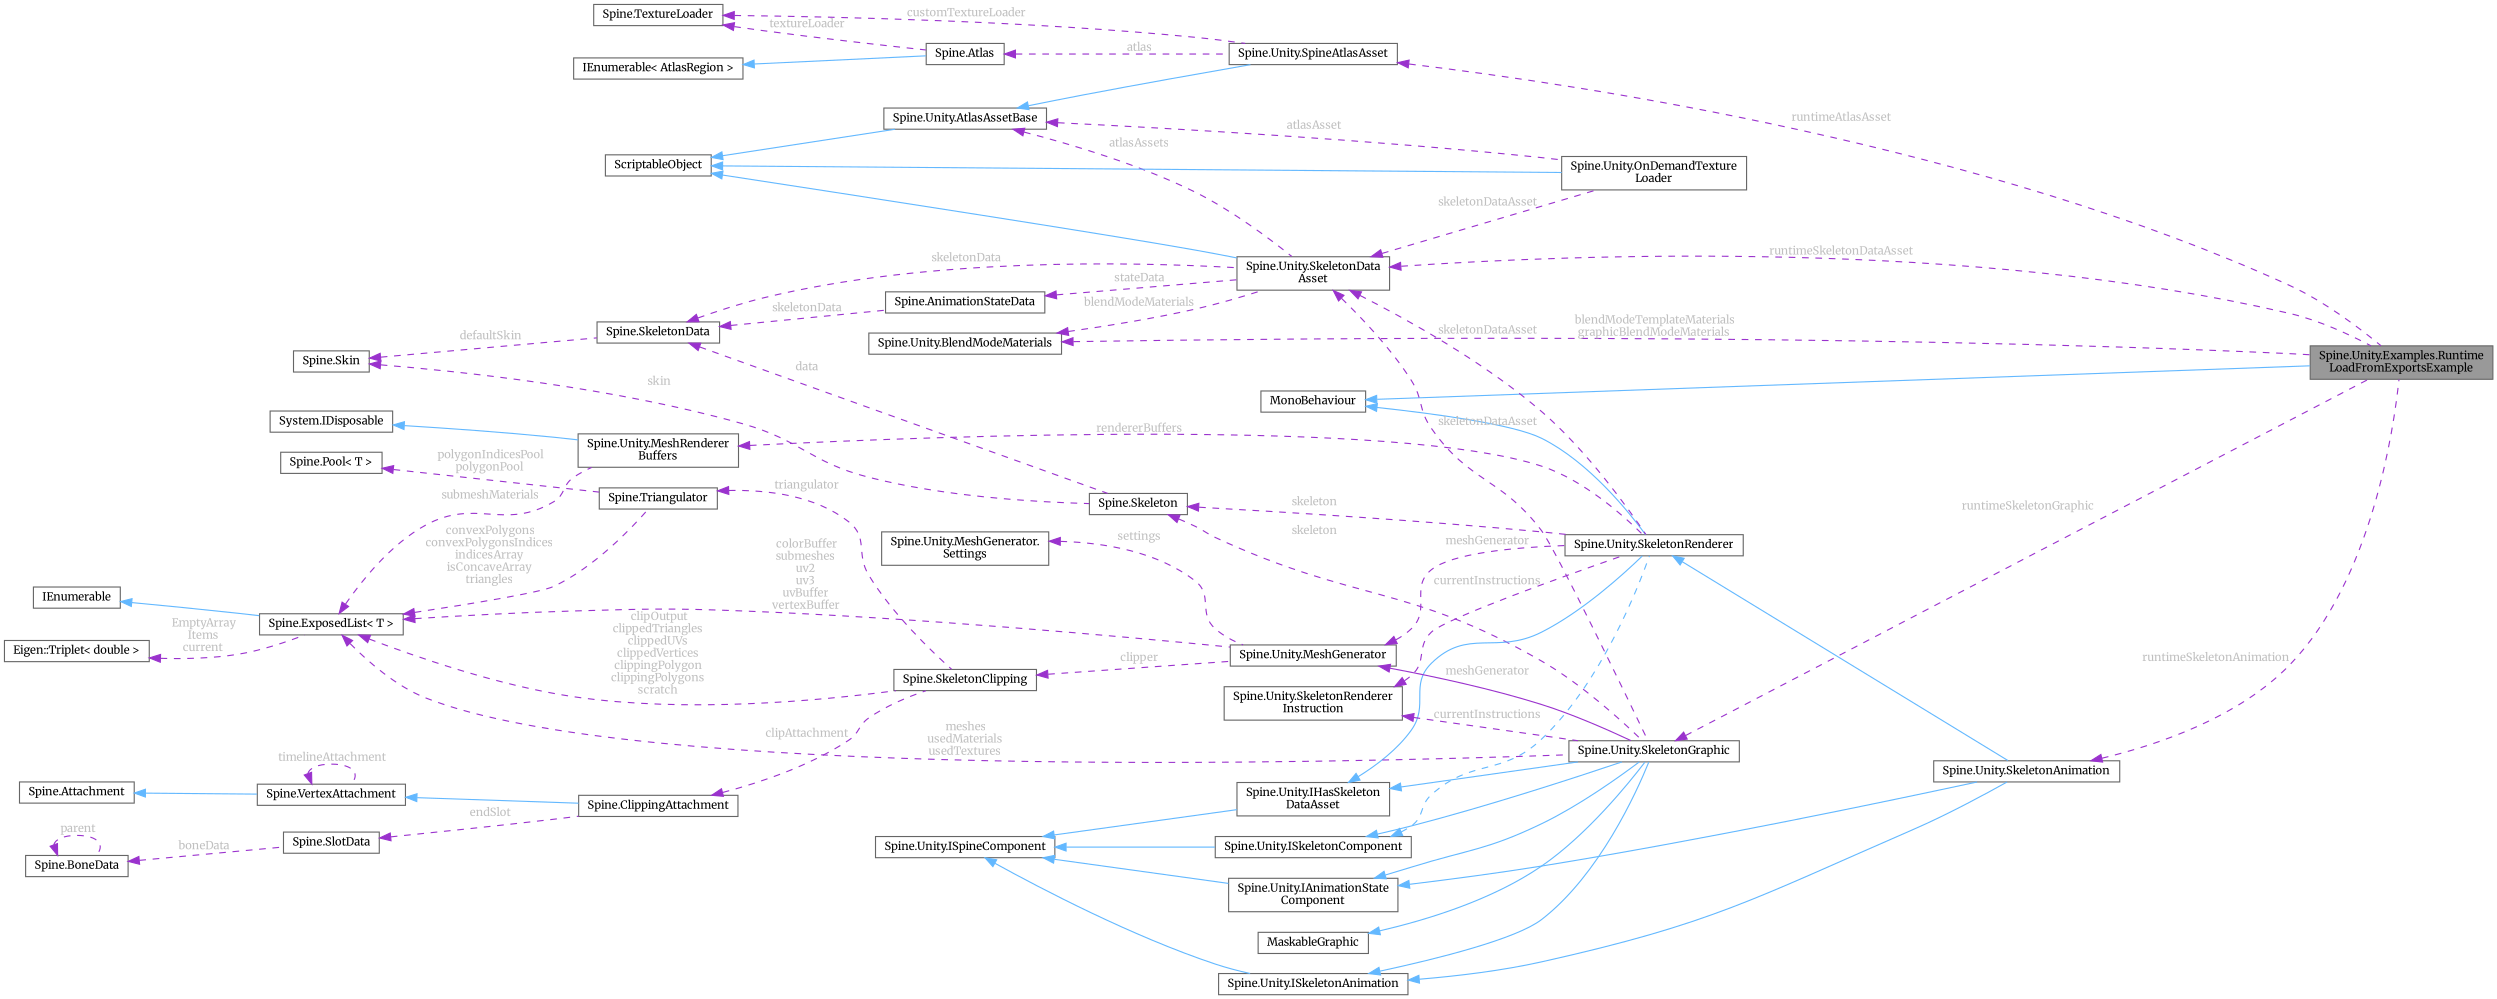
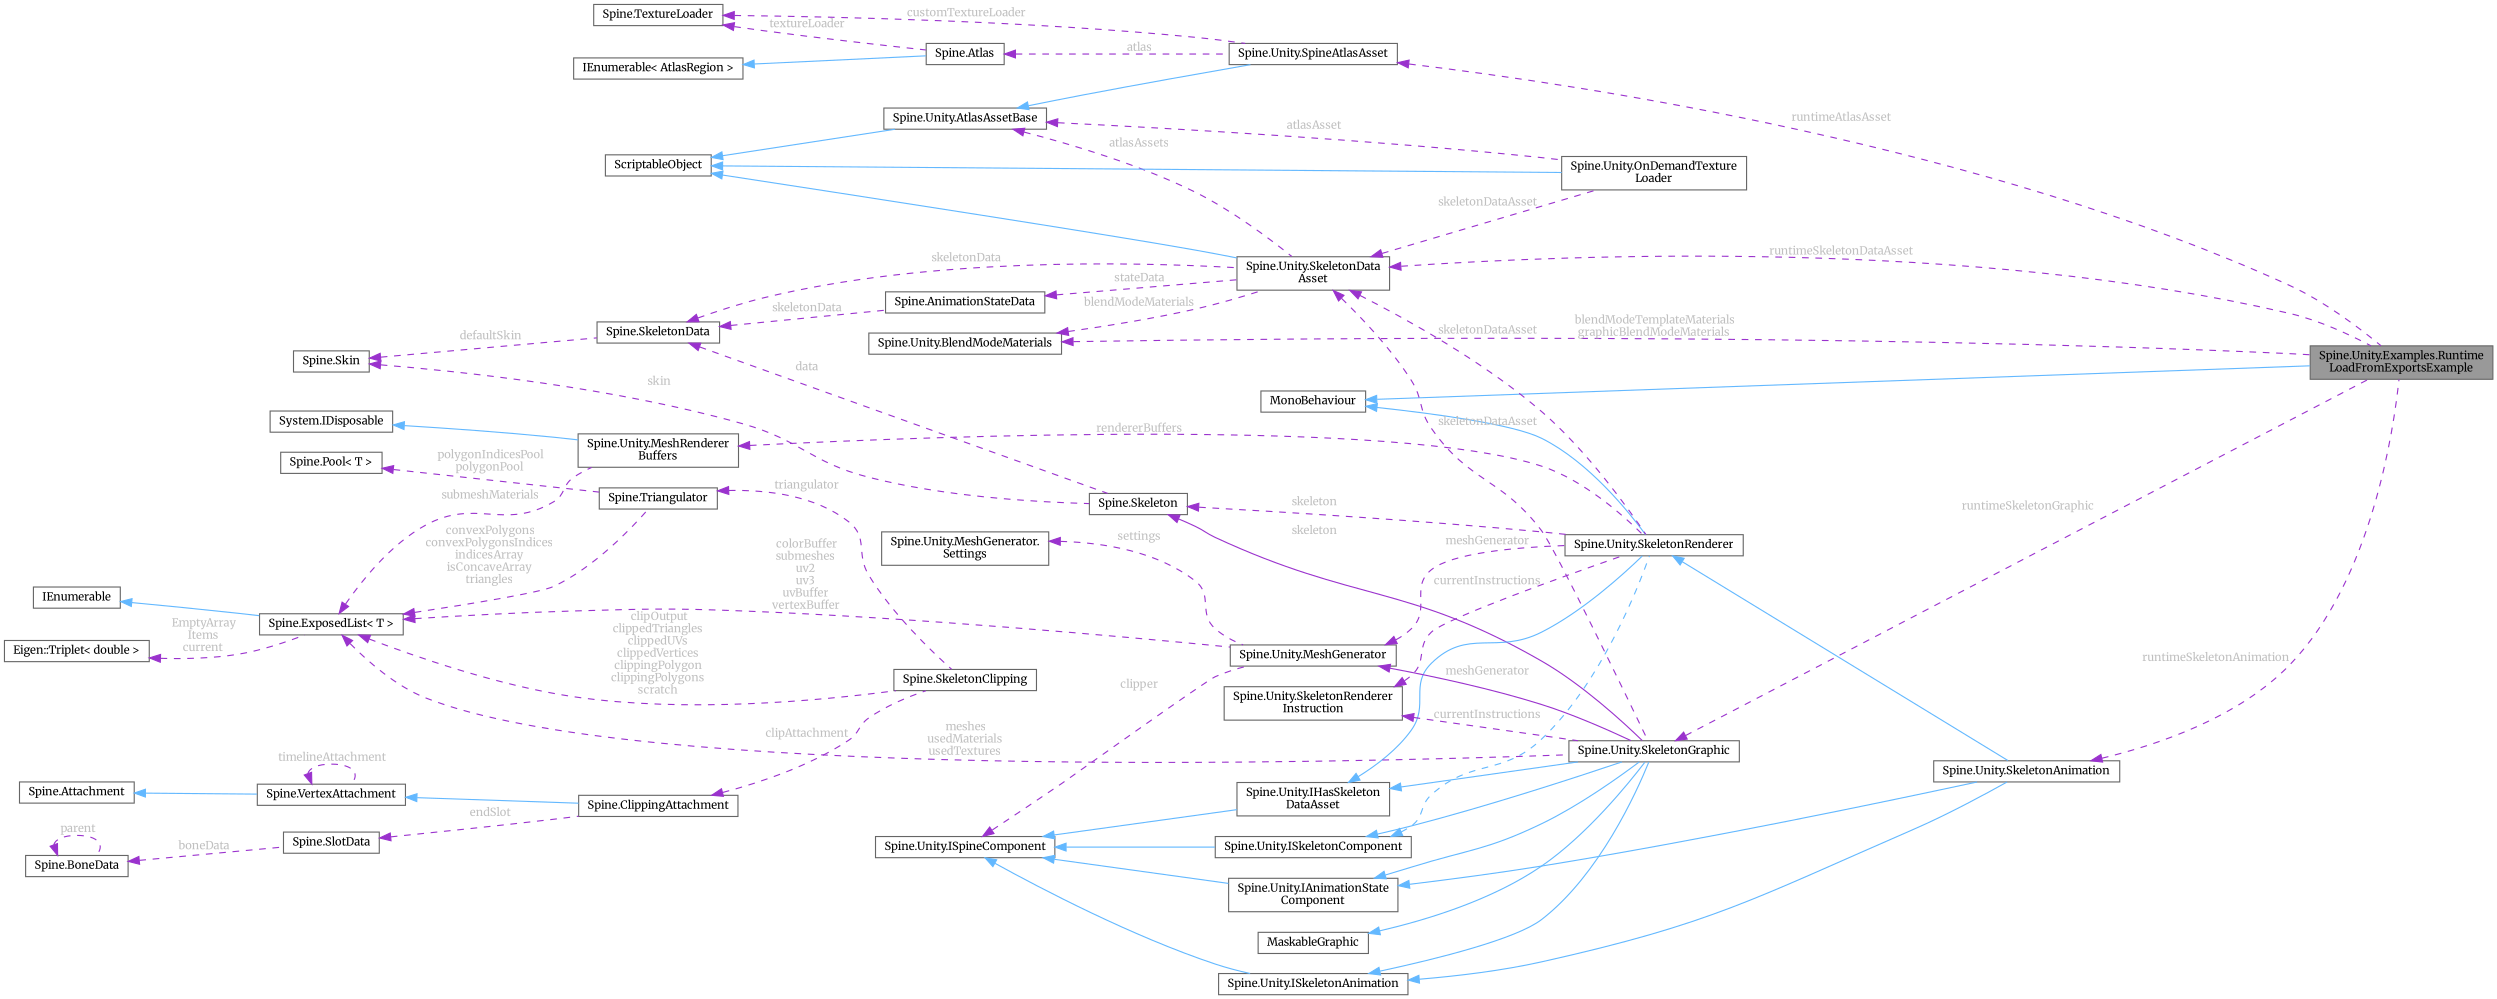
edge "Spine.Unity.SkeletonGraphic" -> "Spine.Skeleton": style dashed -> solid
edge "Spine.Unity.MeshGenerator" -> "Spine.SkeletonClipping": now "Spine.Unity.MeshGenerator" -> "Spine.Unity.ISpineComponent"
